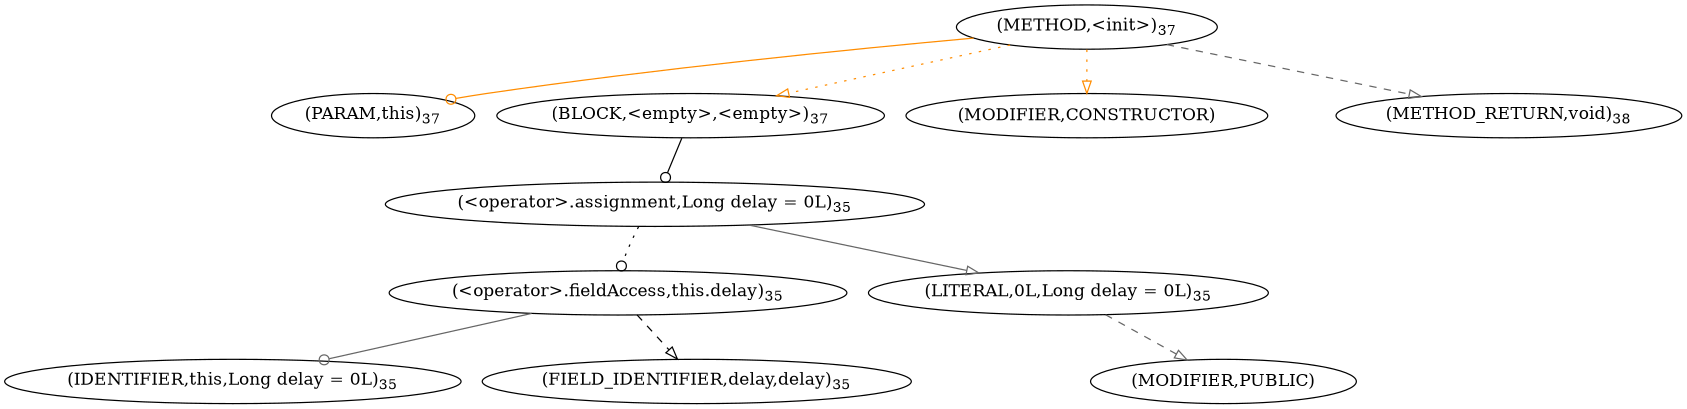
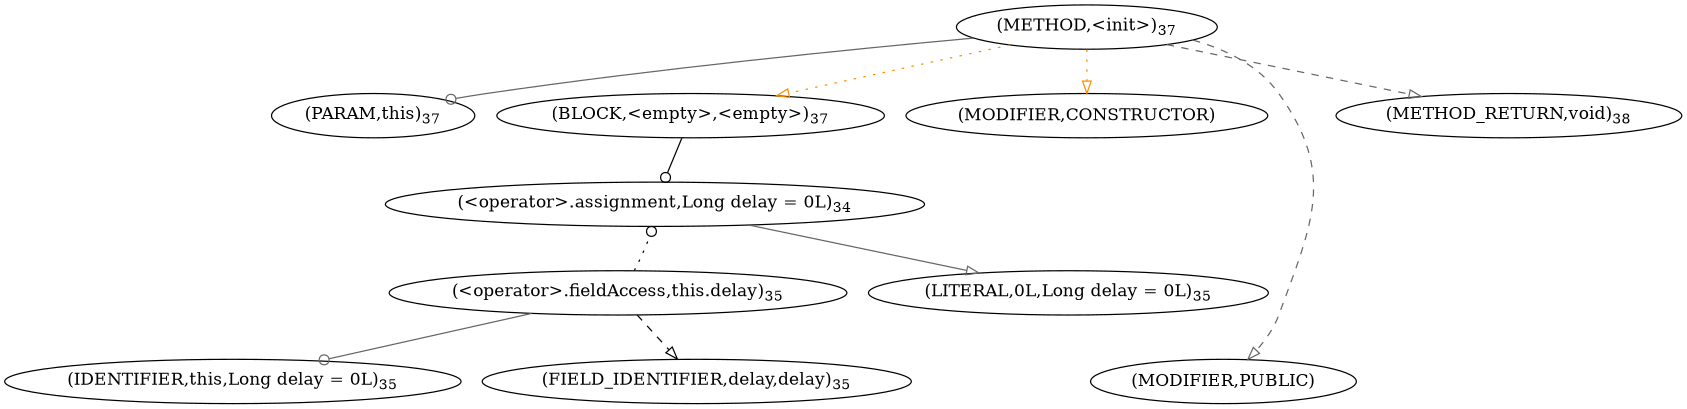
edge "(METHOD,<init>)" -> "(PARAM,this)": color darkorange -> gray40
node "(<operator>.assignment,Long delay = 0L)": text "35" -> "34"
edge "(<operator>.assignment,Long delay = 0L)" -> "(<operator>.fieldAccess,this.delay)": reversed
edge "(LITERAL,0L,Long delay = 0L)" -> "(MODIFIER,PUBLIC)": now "(METHOD,<init>)" -> "(MODIFIER,PUBLIC)"
